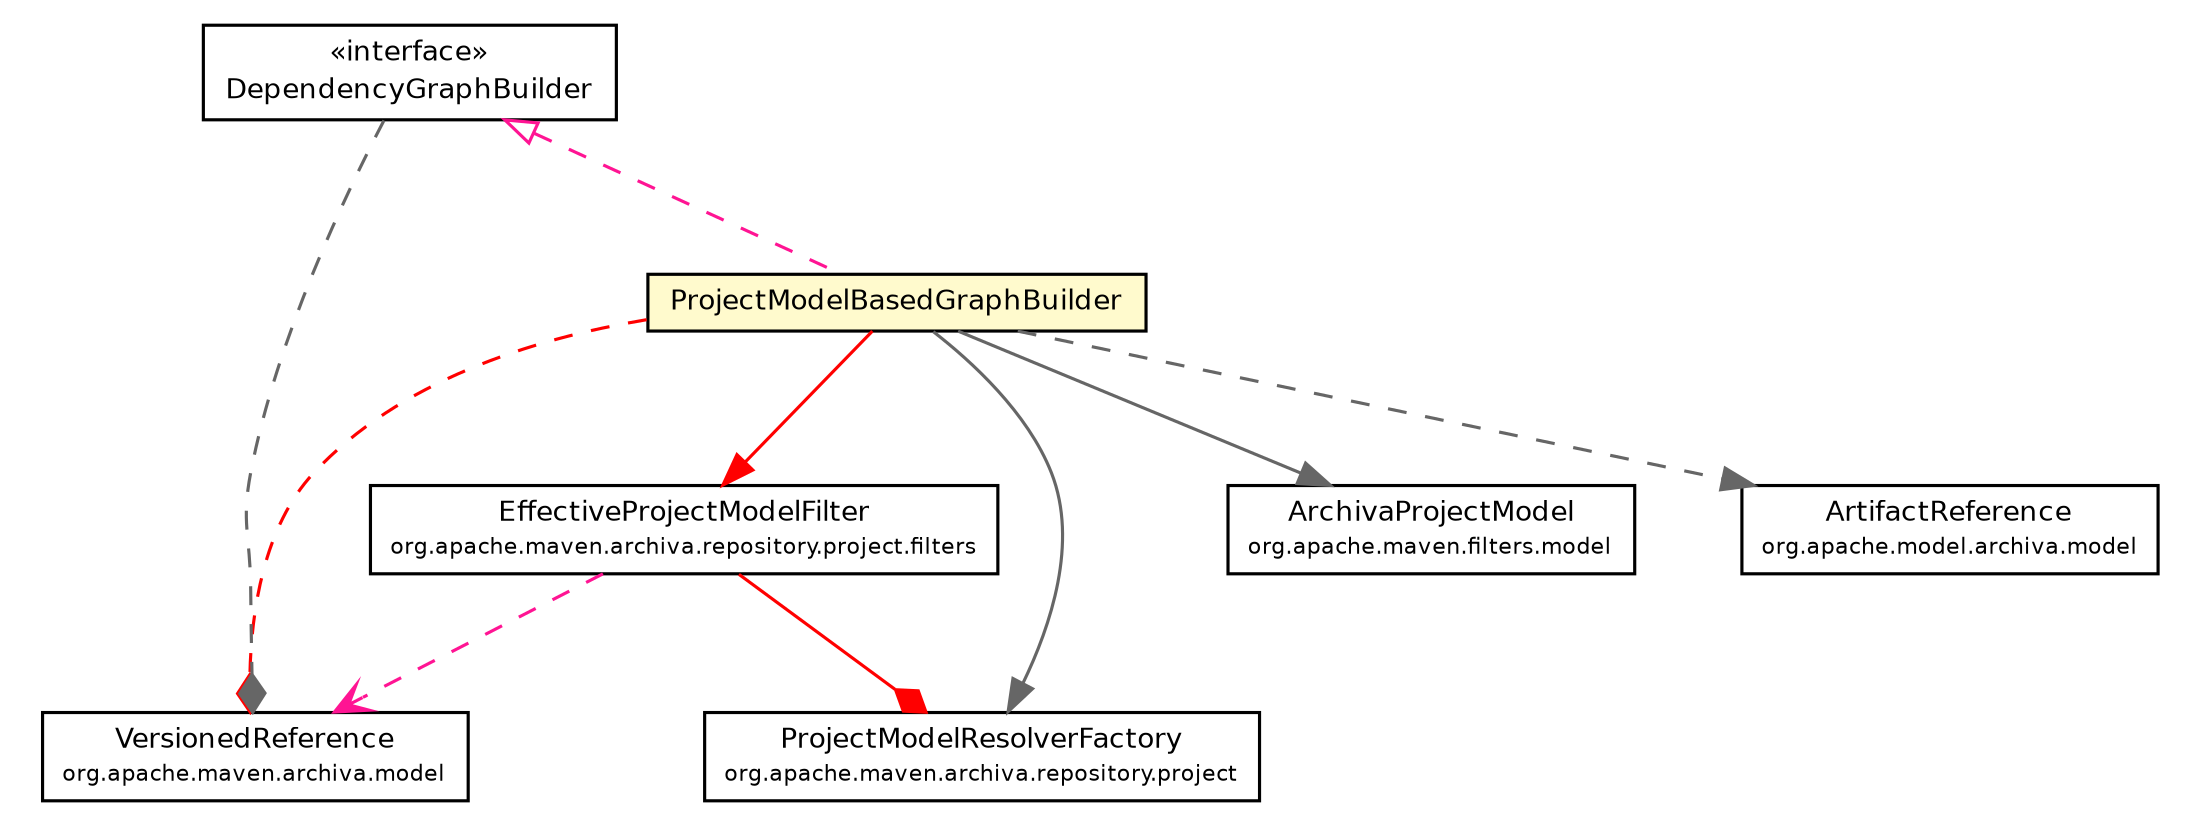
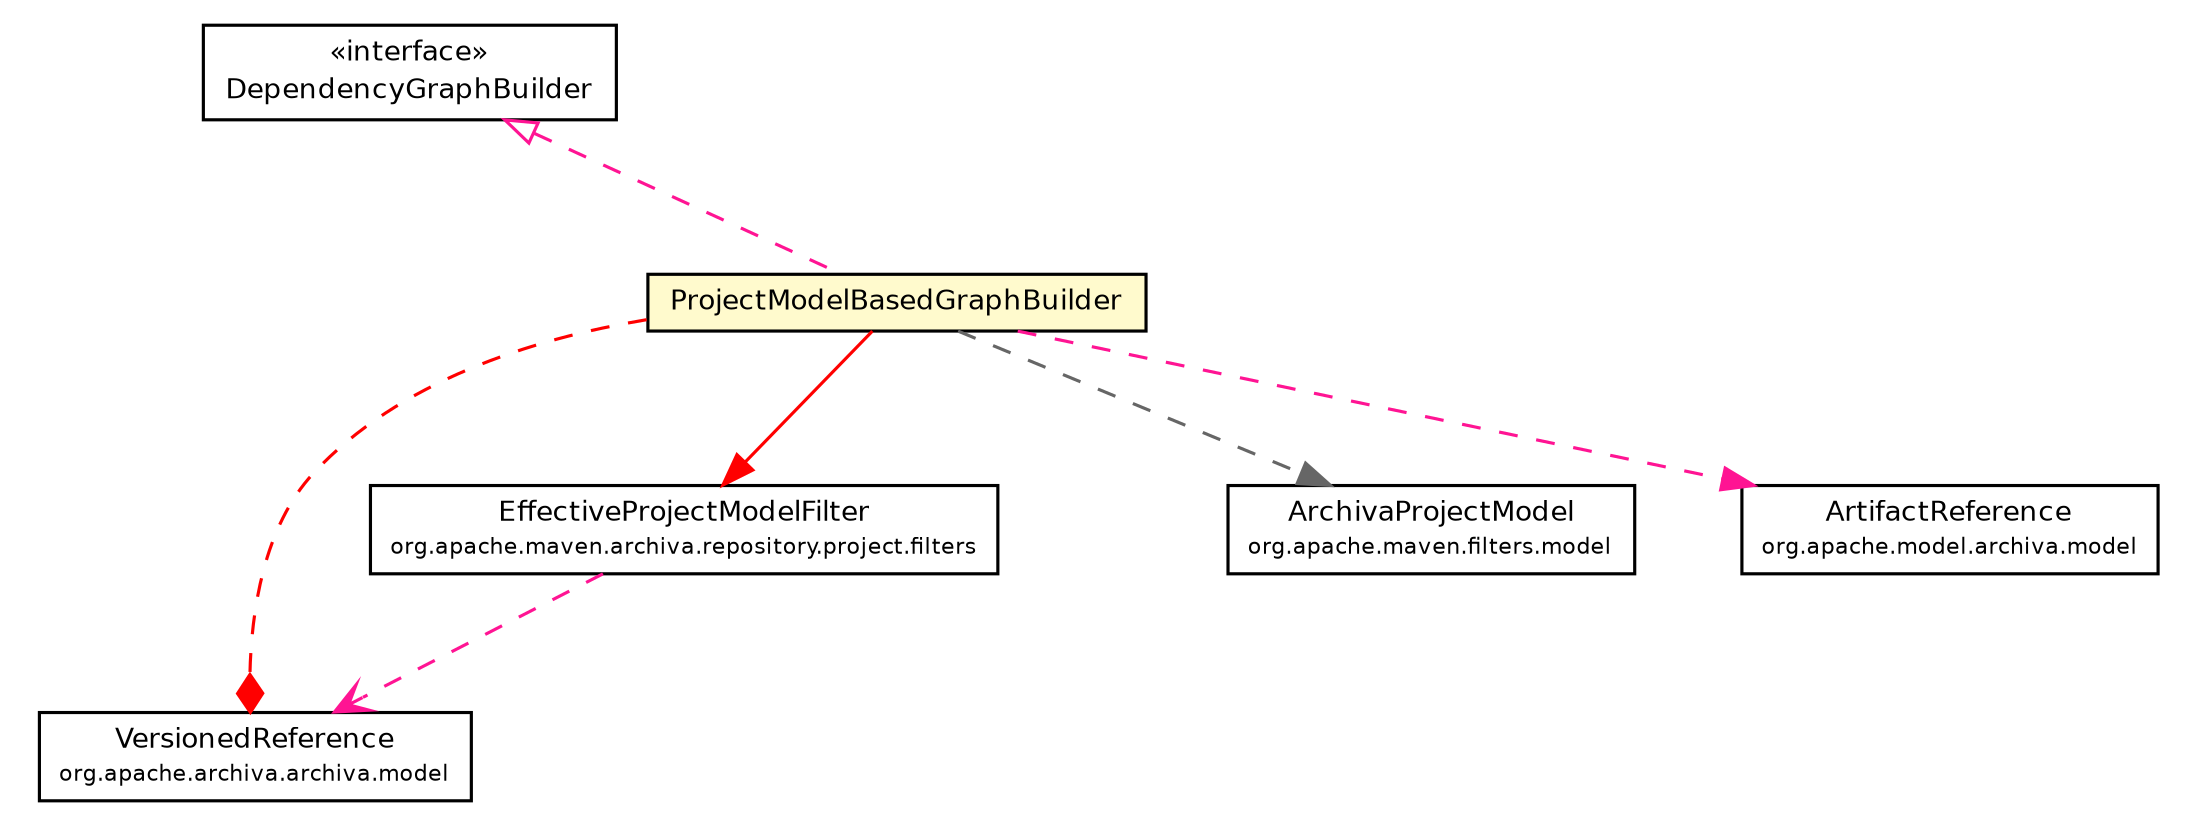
edge "DependencyGraphBuilder" -> "VersionedReference": removed
edge "ProjectModelBasedGraphBuilder" -> "ArchivaProjectModel": style solid -> dashed
edge "ProjectModelBasedGraphBuilder" -> "ArtifactReference": color gray40 -> deeppink
node "ProjectModelResolverFactory": removed
node "VersionedReference": text "org.apache.maven.archiva.model" -> "org.apache.archiva.archiva.model"
